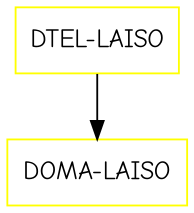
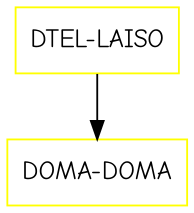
node "DOMA-LAISO": label "DOMA-LAISO" -> "DOMA-DOMA"
